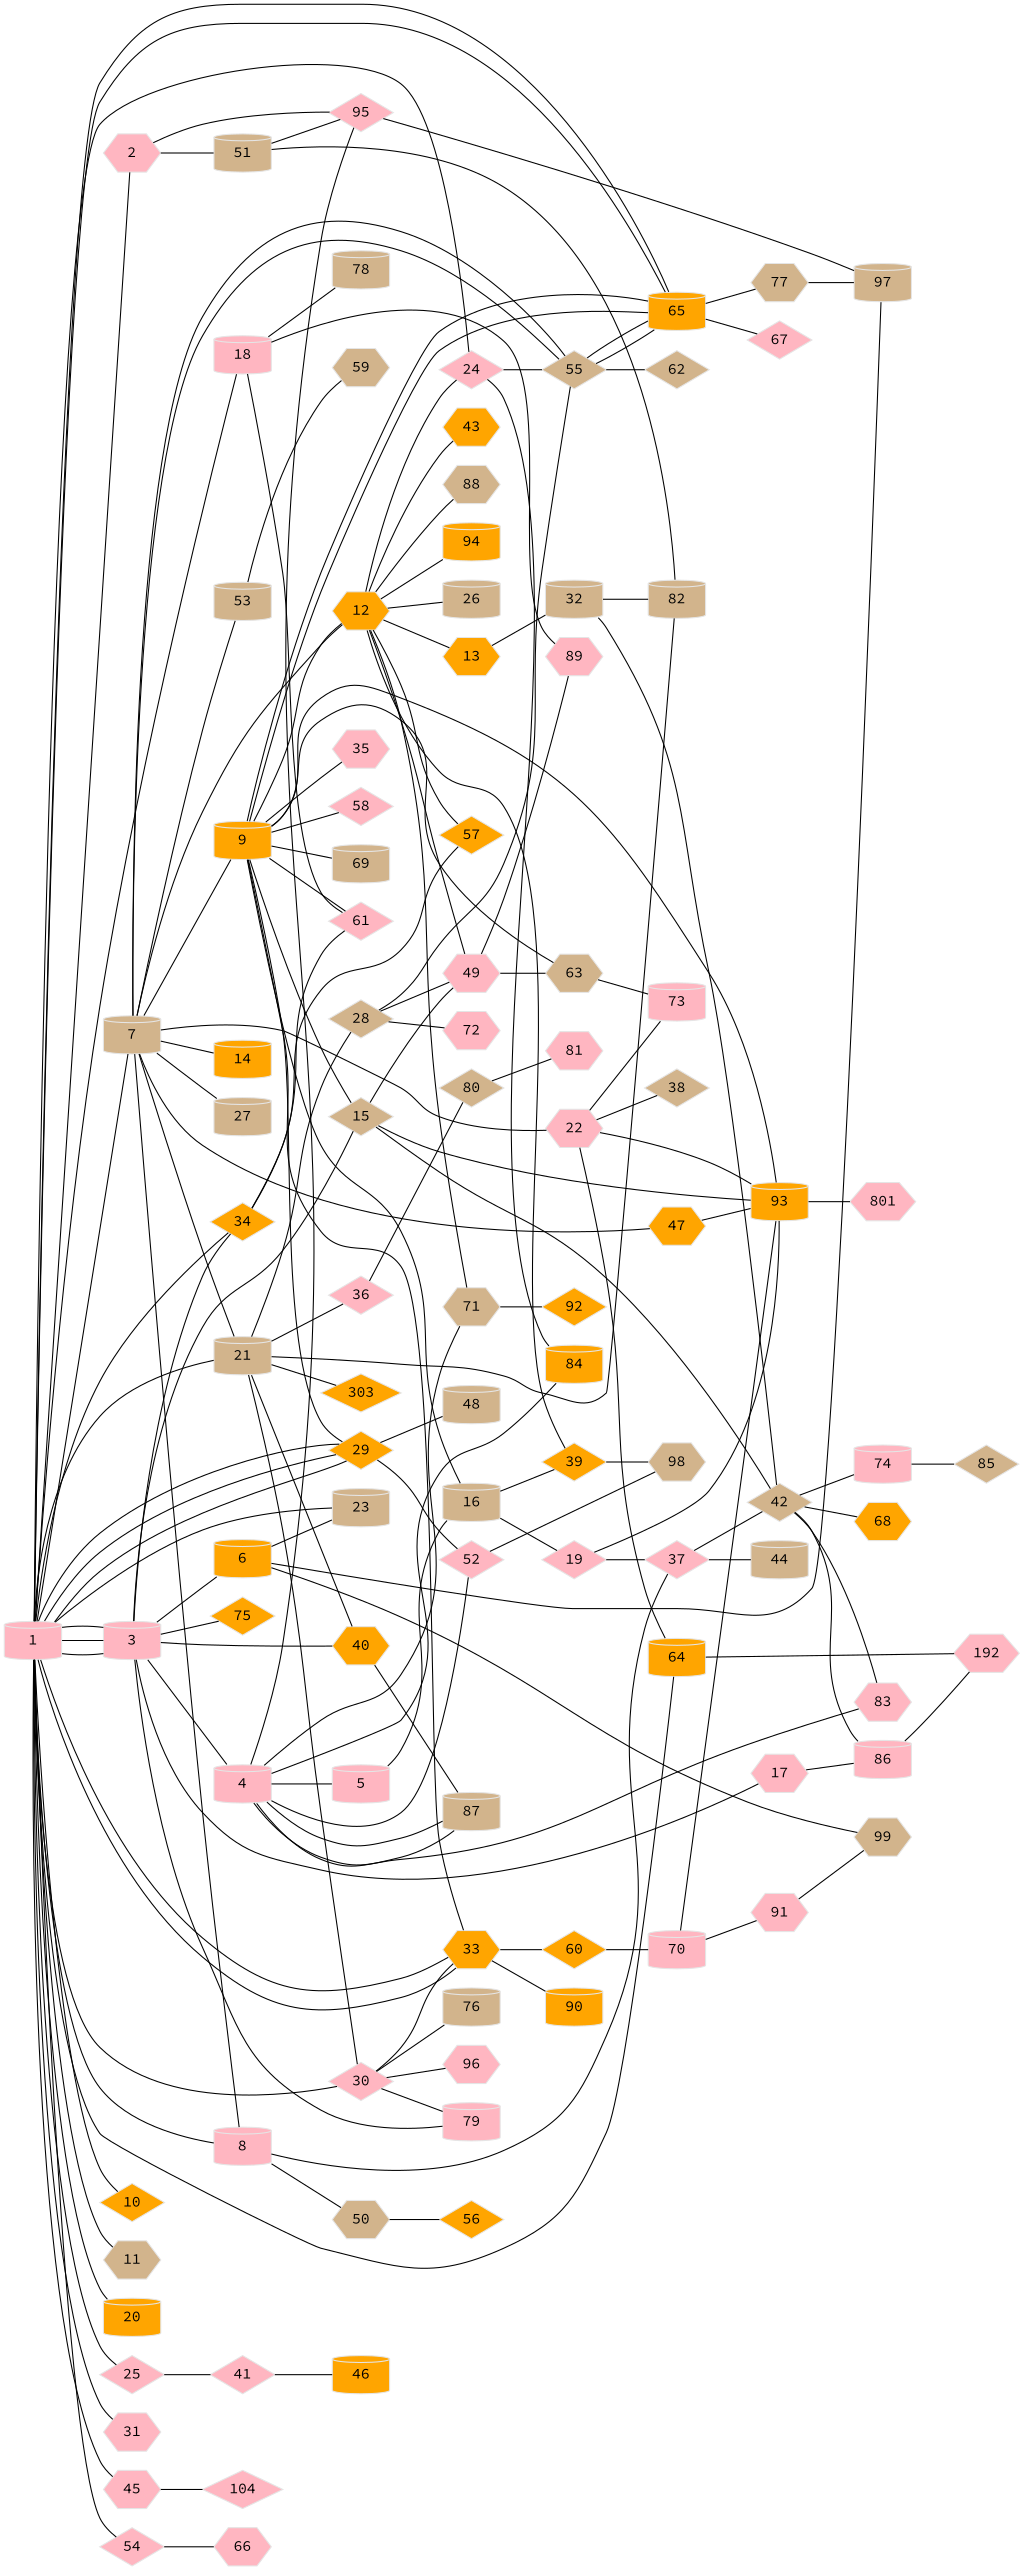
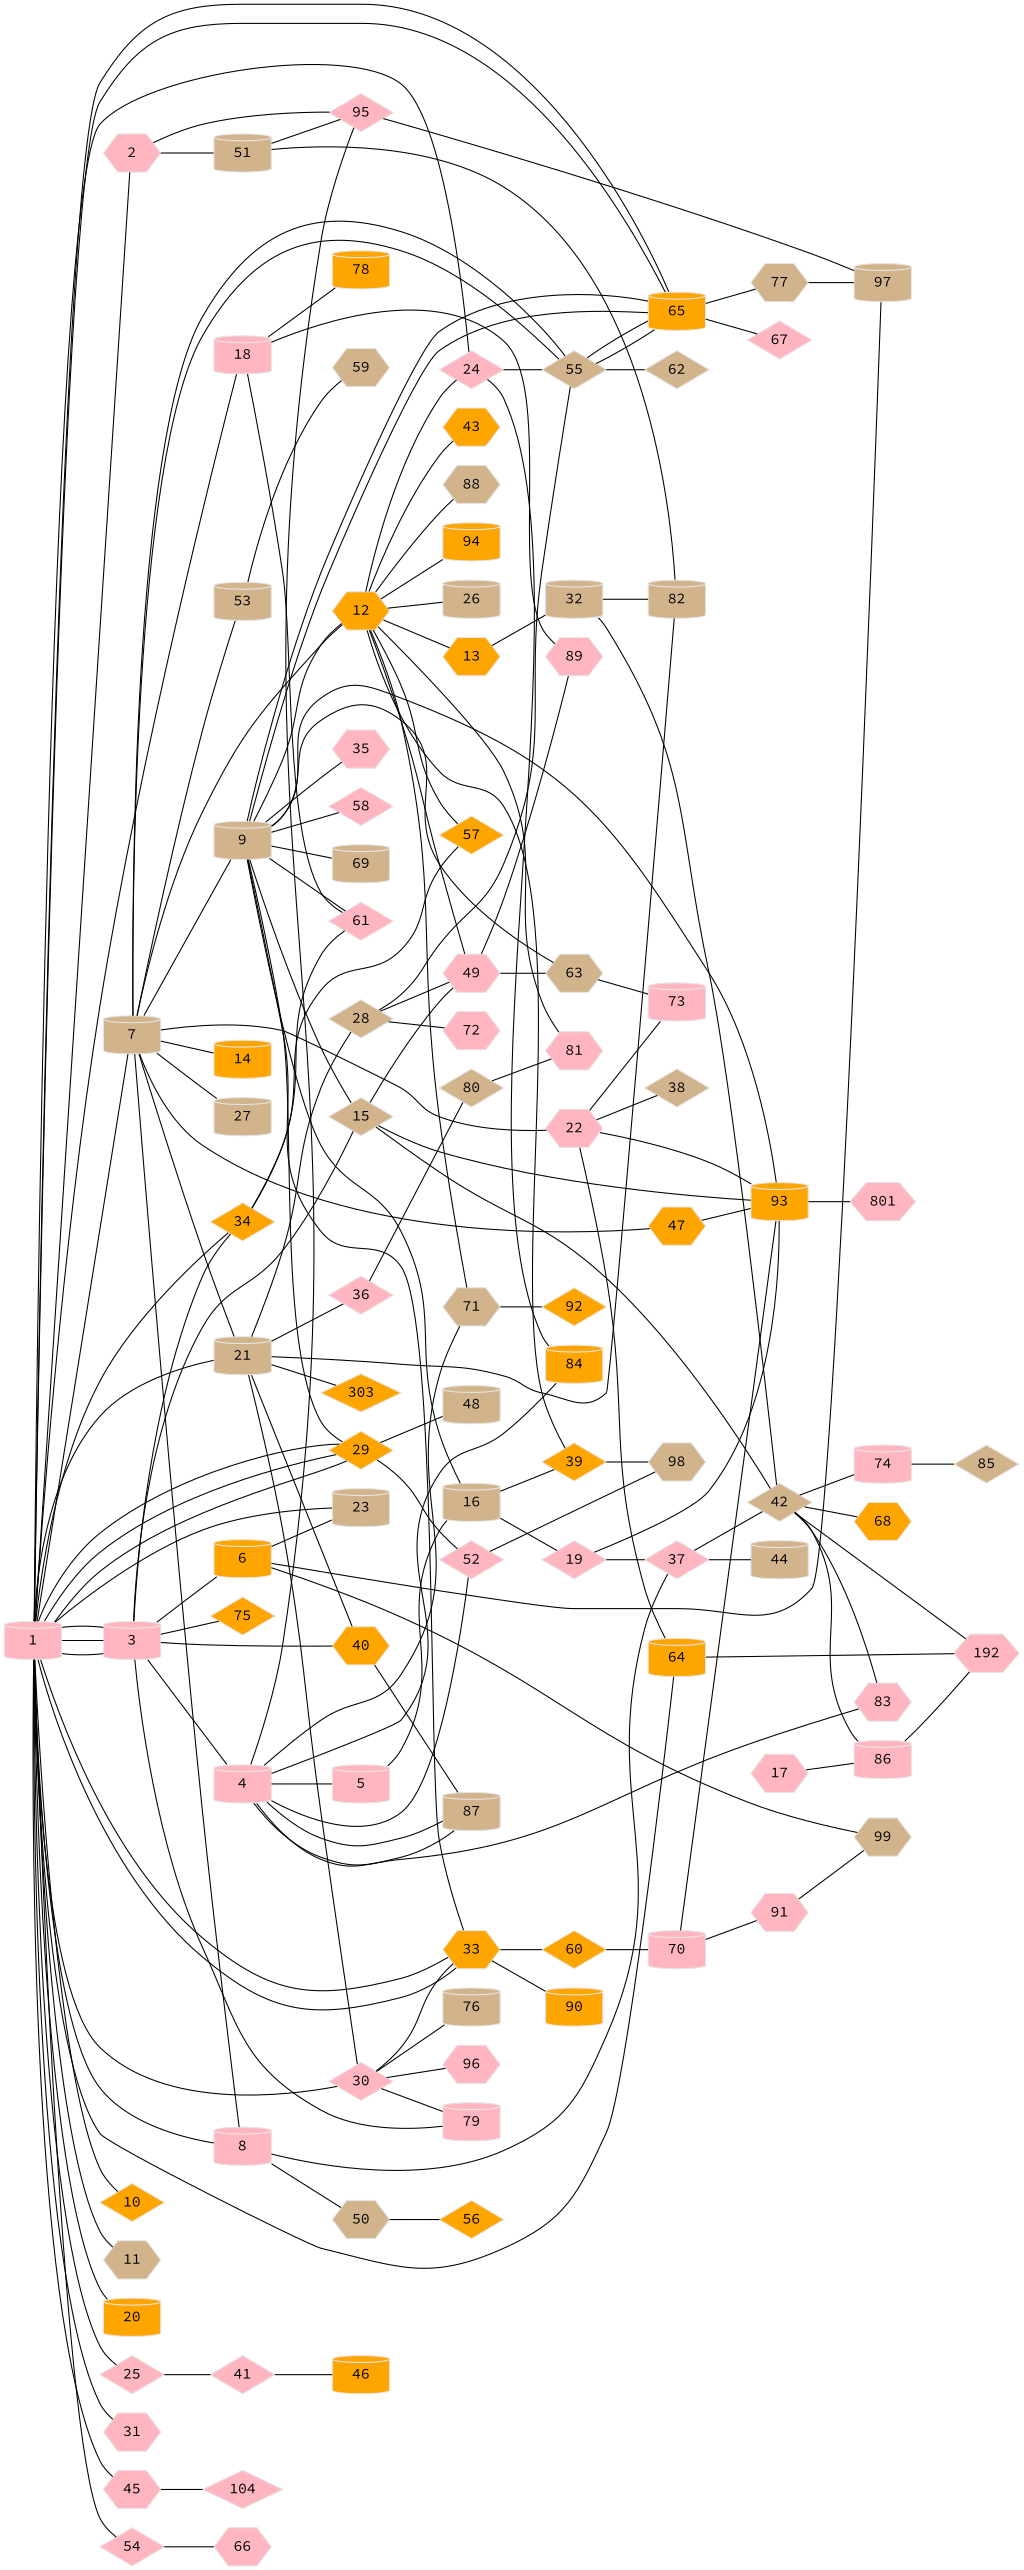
node "78": fillcolor tan -> orange
edge "12" -- "81": added
node "9": fillcolor orange -> tan
edge "42" -- "192": added
edge "3" -- "17": removed
